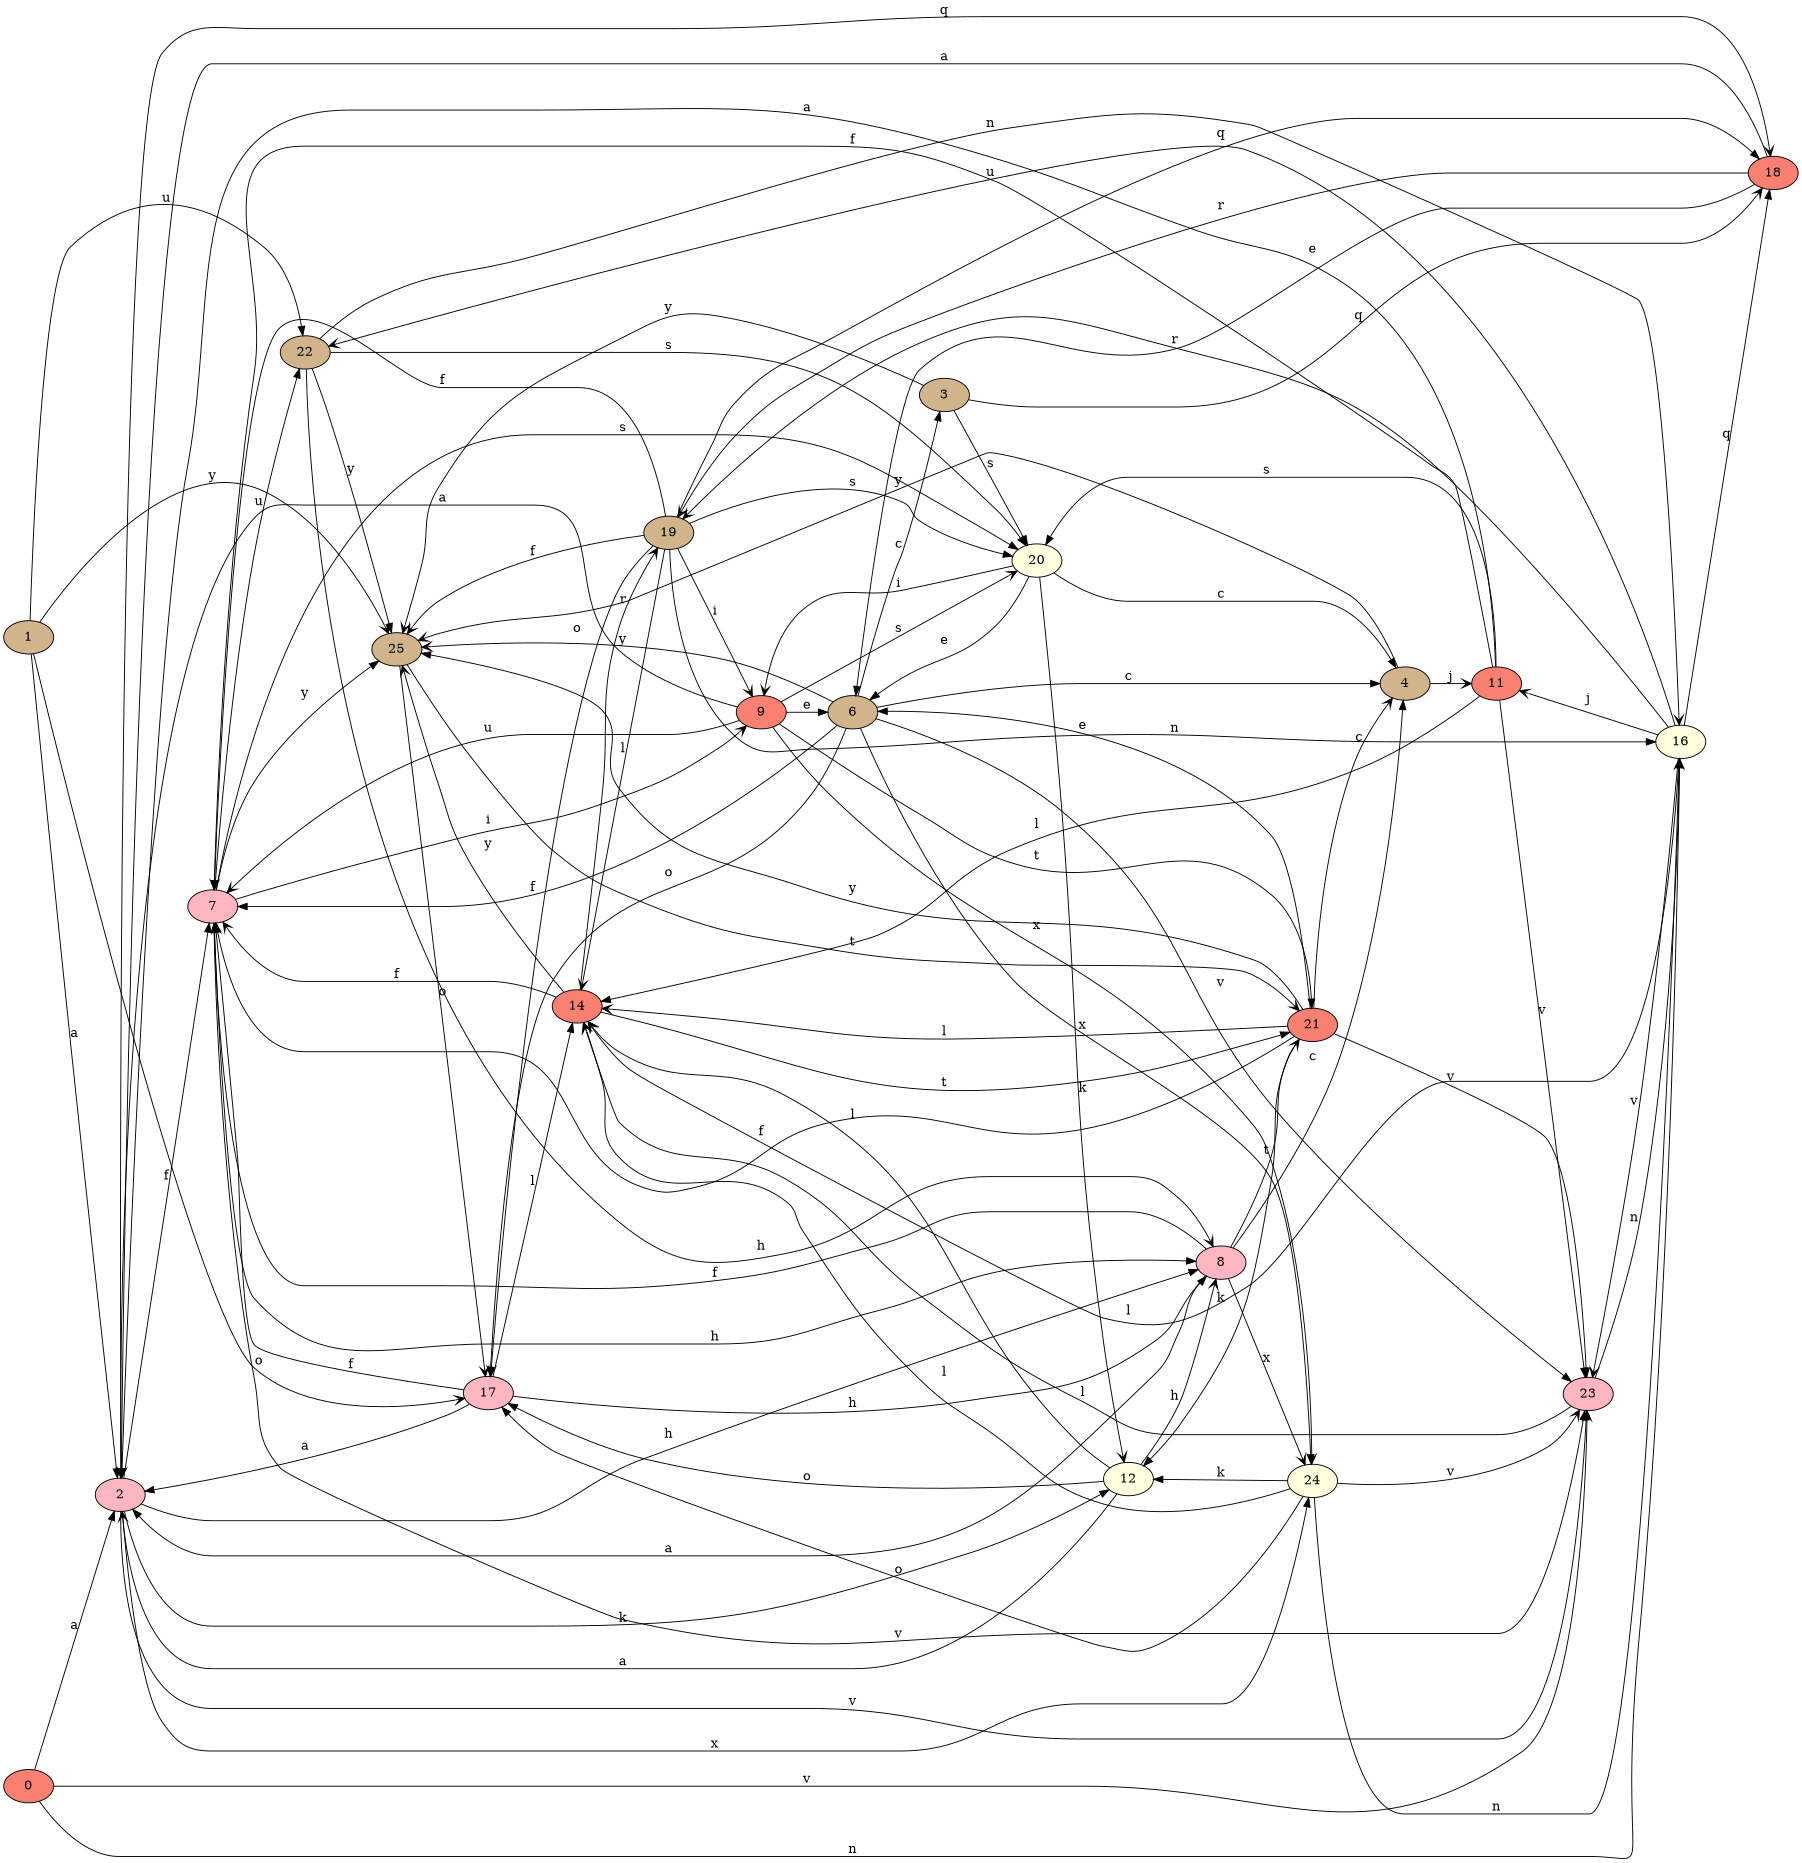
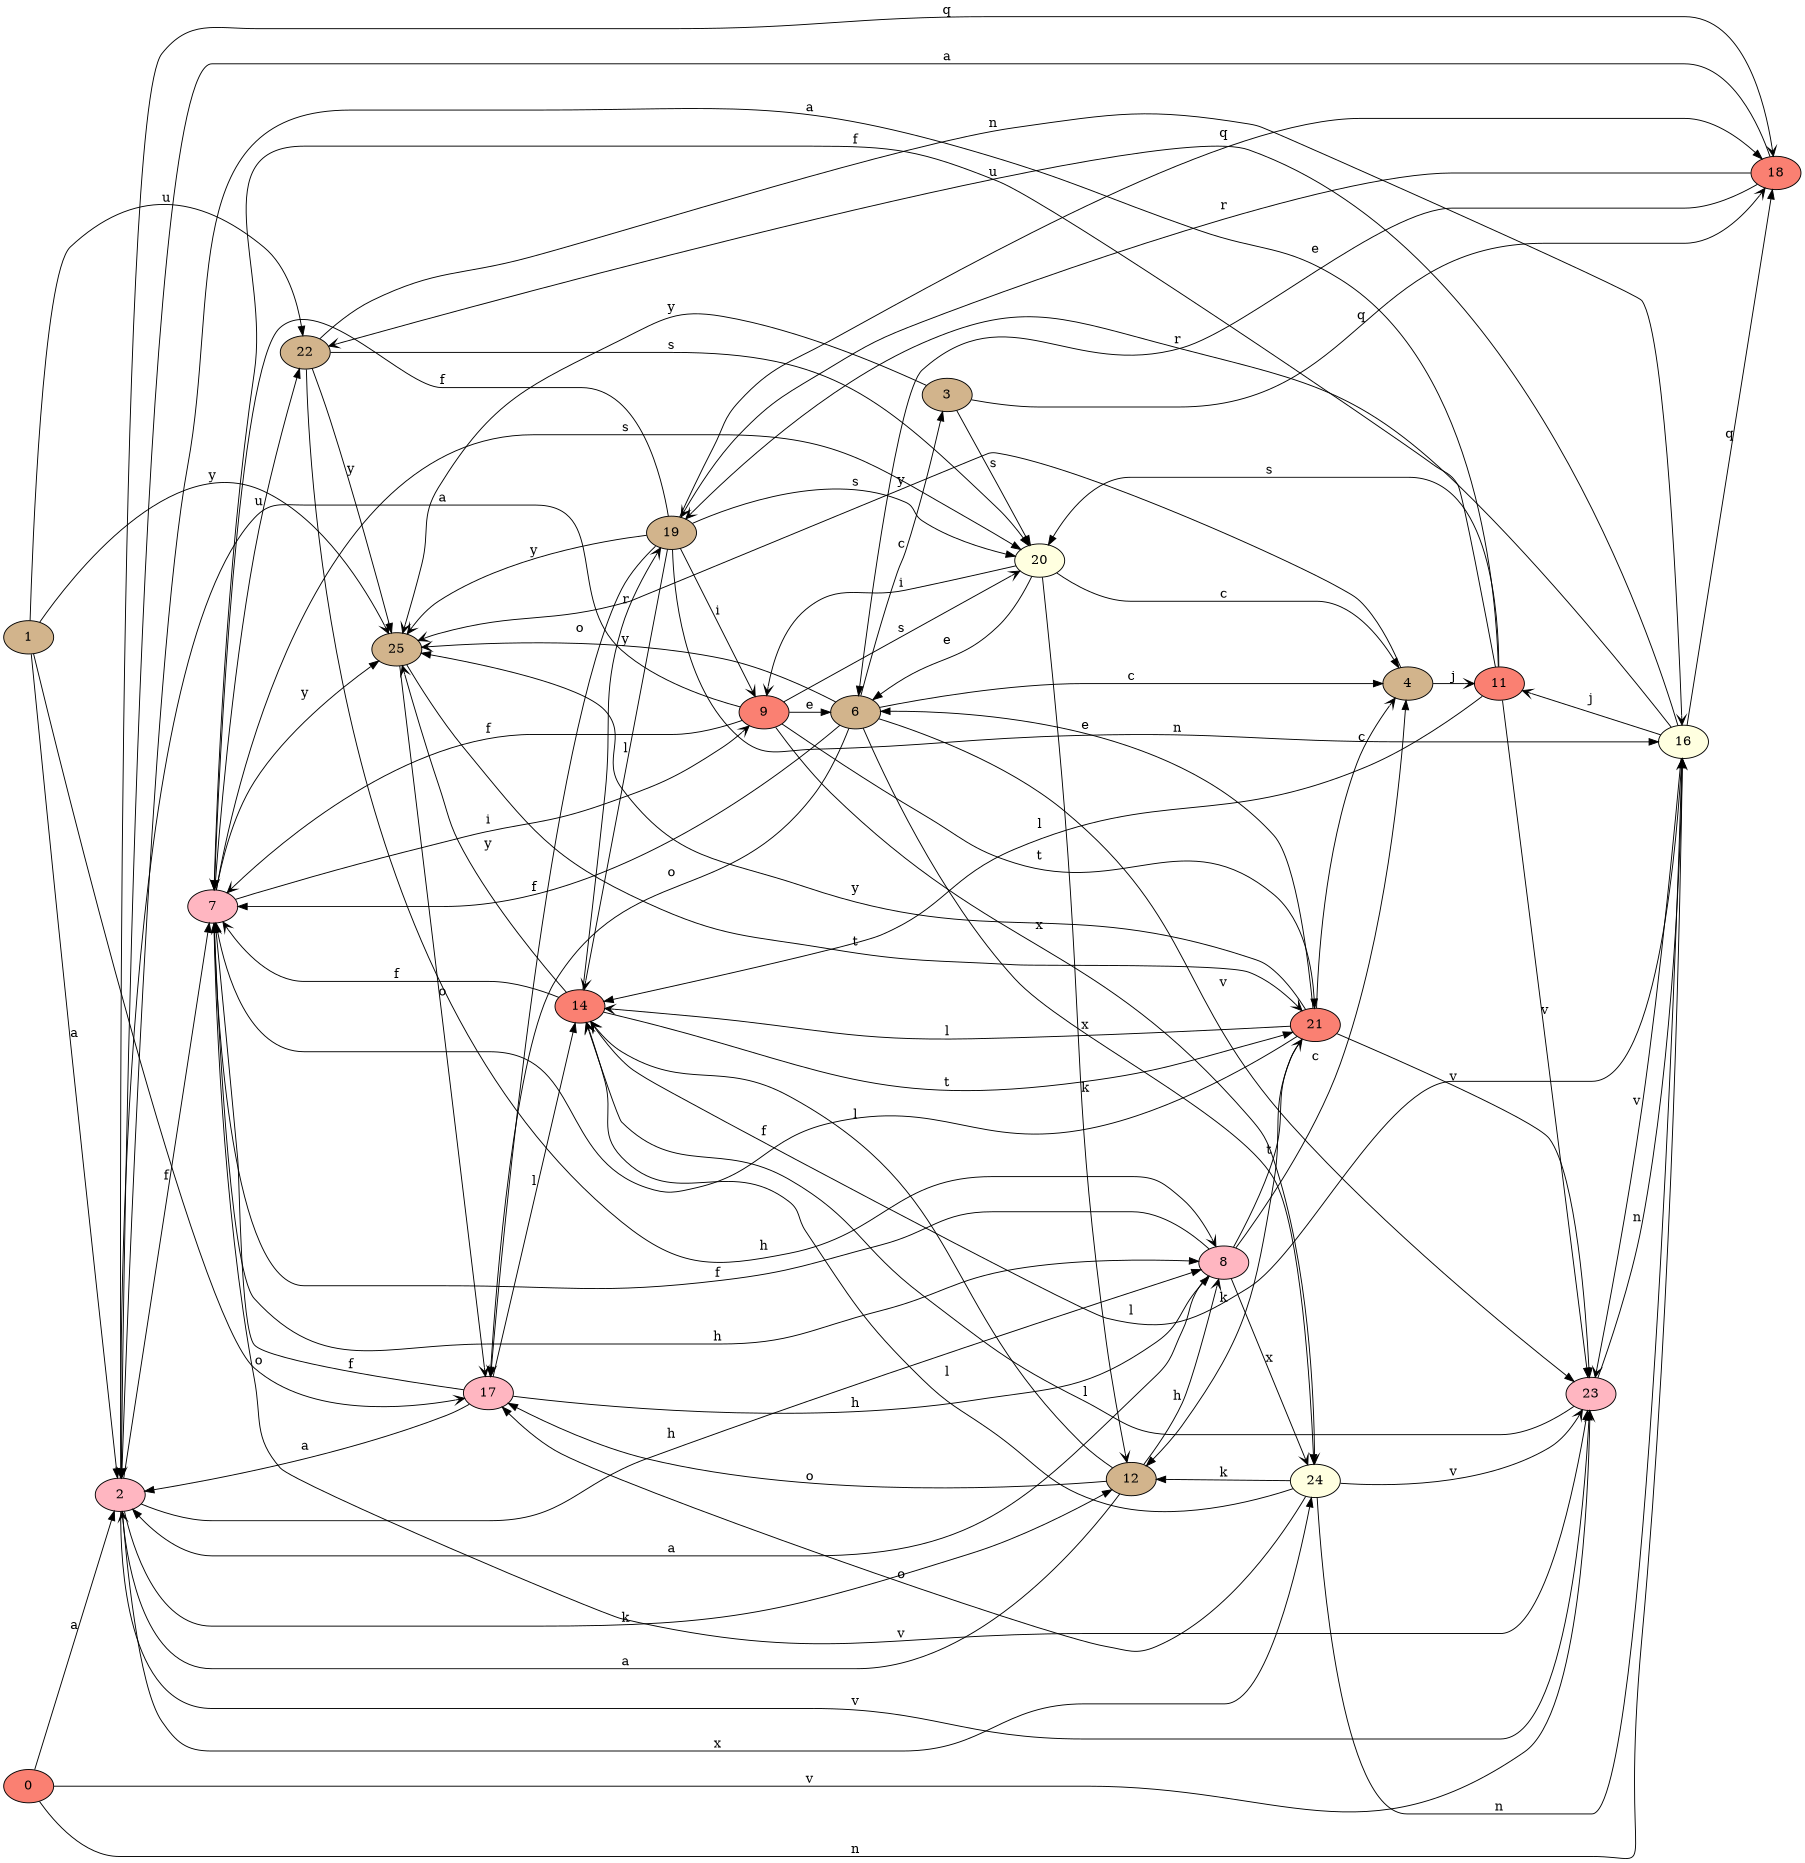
edge "19" -> "25": label "f" -> "y"
edge "9" -> "7": label "u" -> "f"
node "12": fillcolor lightyellow -> tan
